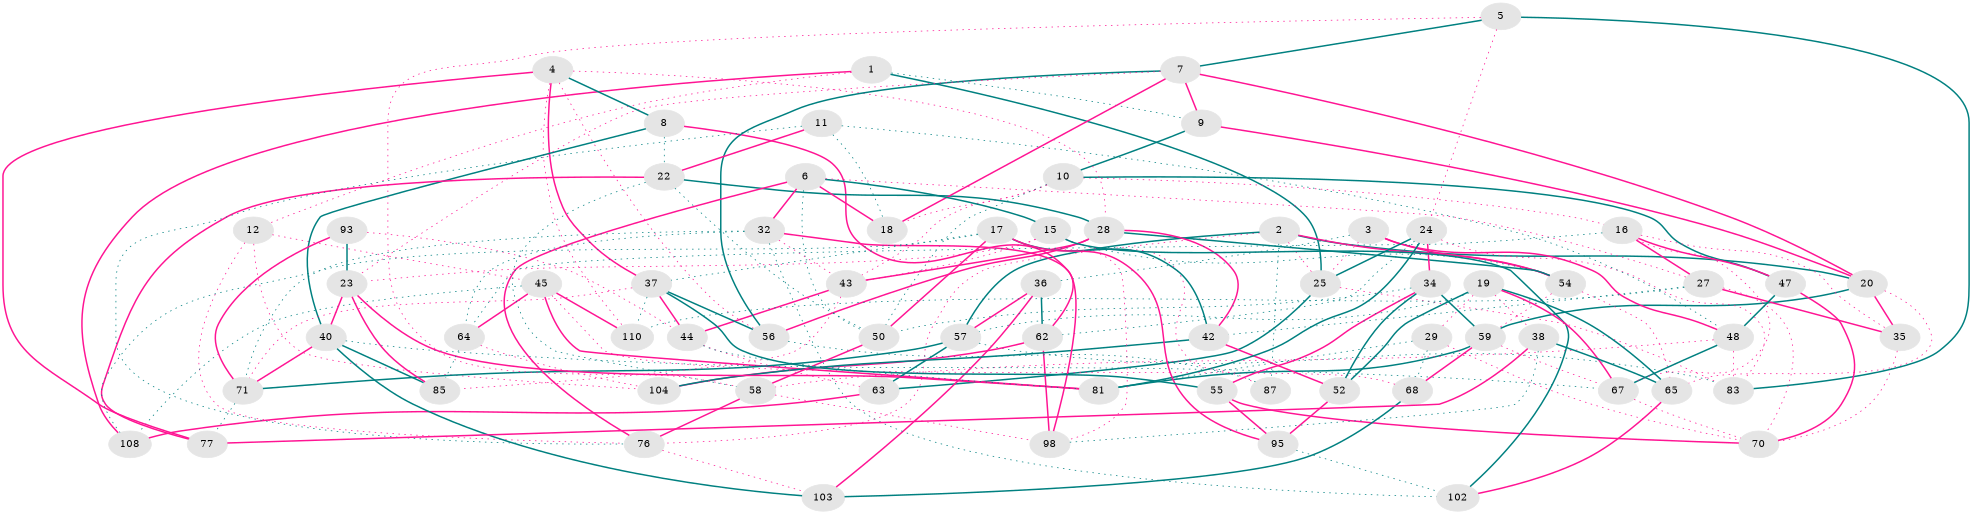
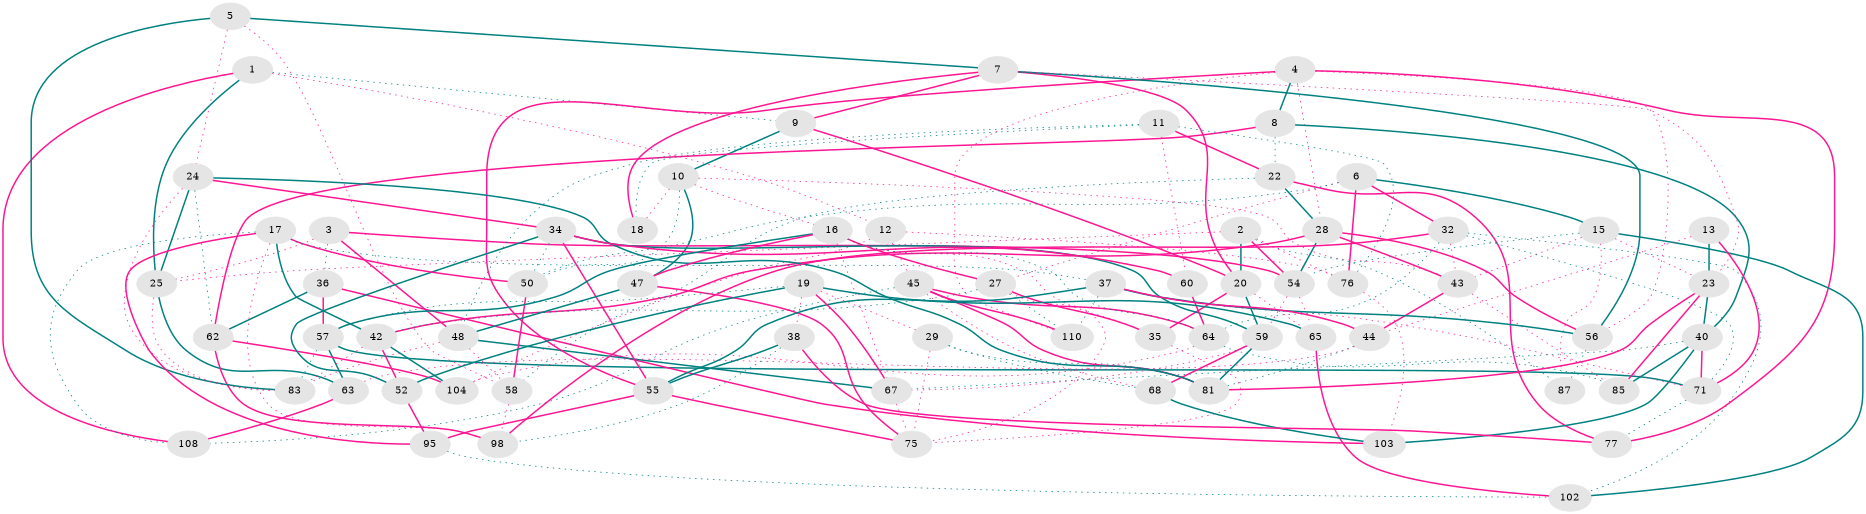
edge "4" -- "37": now "4" -- "55"
edge "6" -- "18": removed
node "93": label "93" -> "13"
edge "22" -- "50": removed
edge "2" -- "57": now "16" -- "57"
node "60": added
edge "23" -- "40": color deeppink -> teal
edge "42" -- "83": added
edge "38" -- "65": now "38" -- "55"
edge "58" -- "76": removed
node "70": label "70" -> "75"
